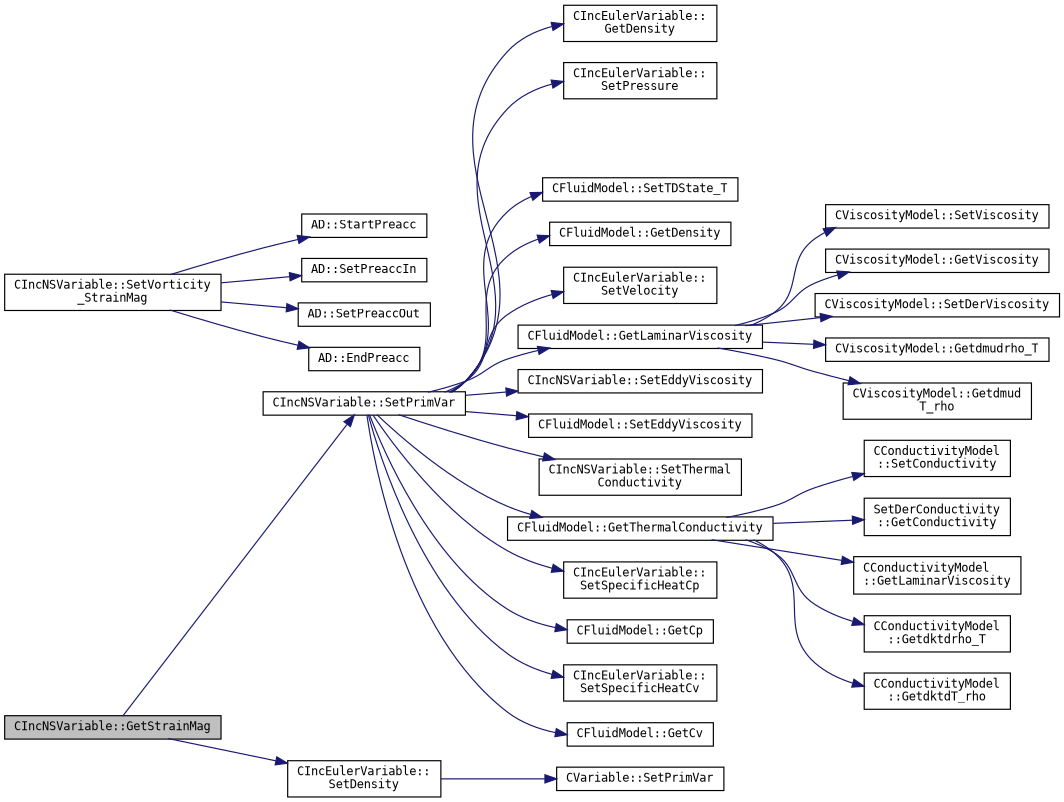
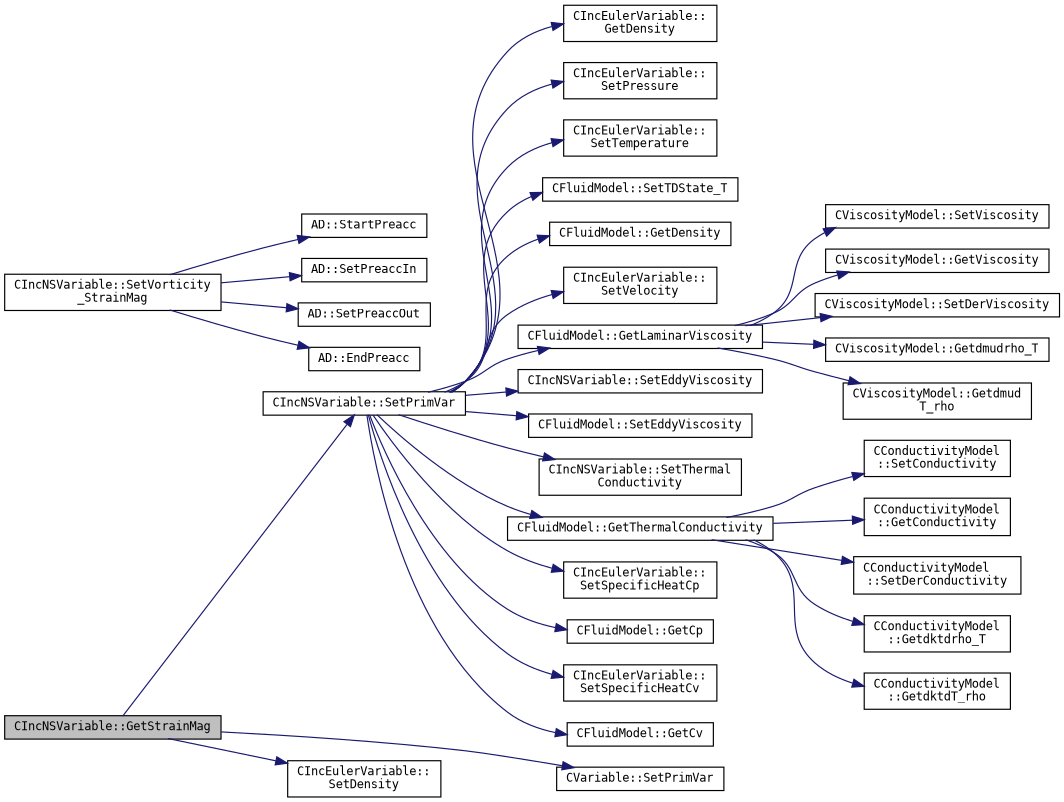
node "CIncEulerVariable:: SetTemperature": added
node "SetDerConductivity ::GetConductivity": label "SetDerConductivity ::GetConductivity" -> "CConductivityModel ::GetConductivity"
node "CConductivityModel ::GetLaminarViscosity": label "CConductivityModel ::GetLaminarViscosity" -> "CConductivityModel ::SetDerConductivity"
edge "CIncEulerVariable:: SetDensity" -> "CVariable::SetPrimVar": now "CIncNSVariable::GetStrainMag" -> "CVariable::SetPrimVar"
